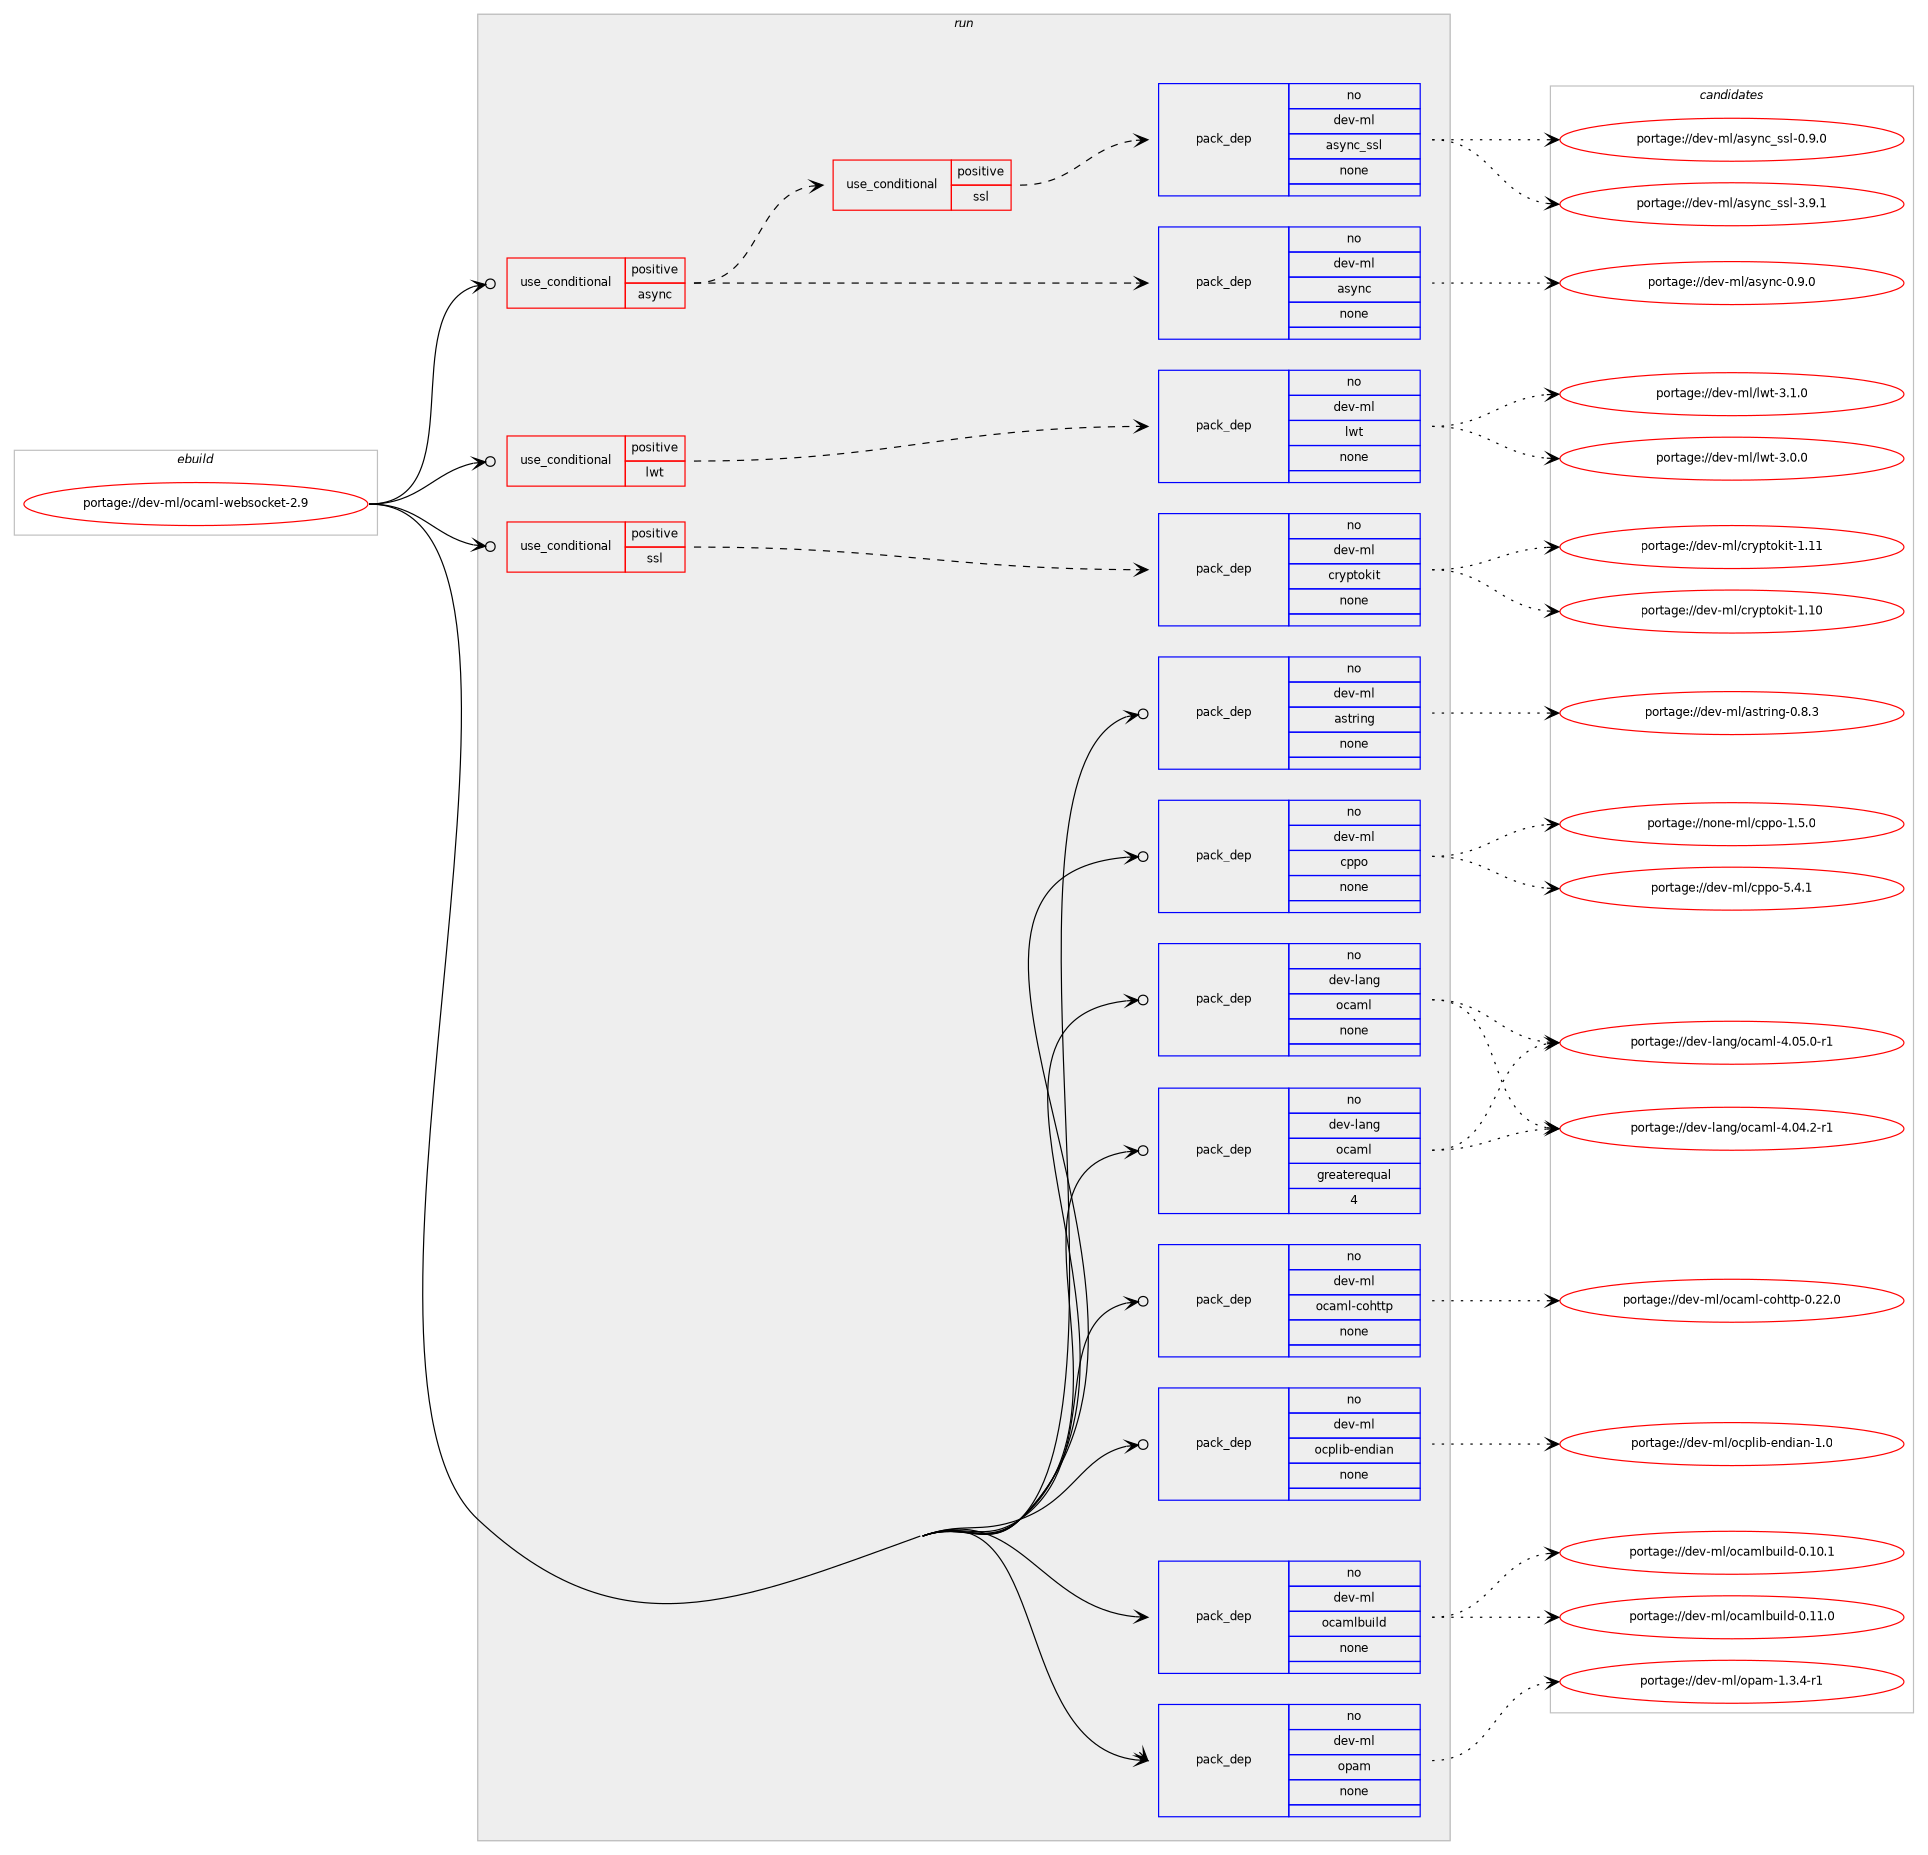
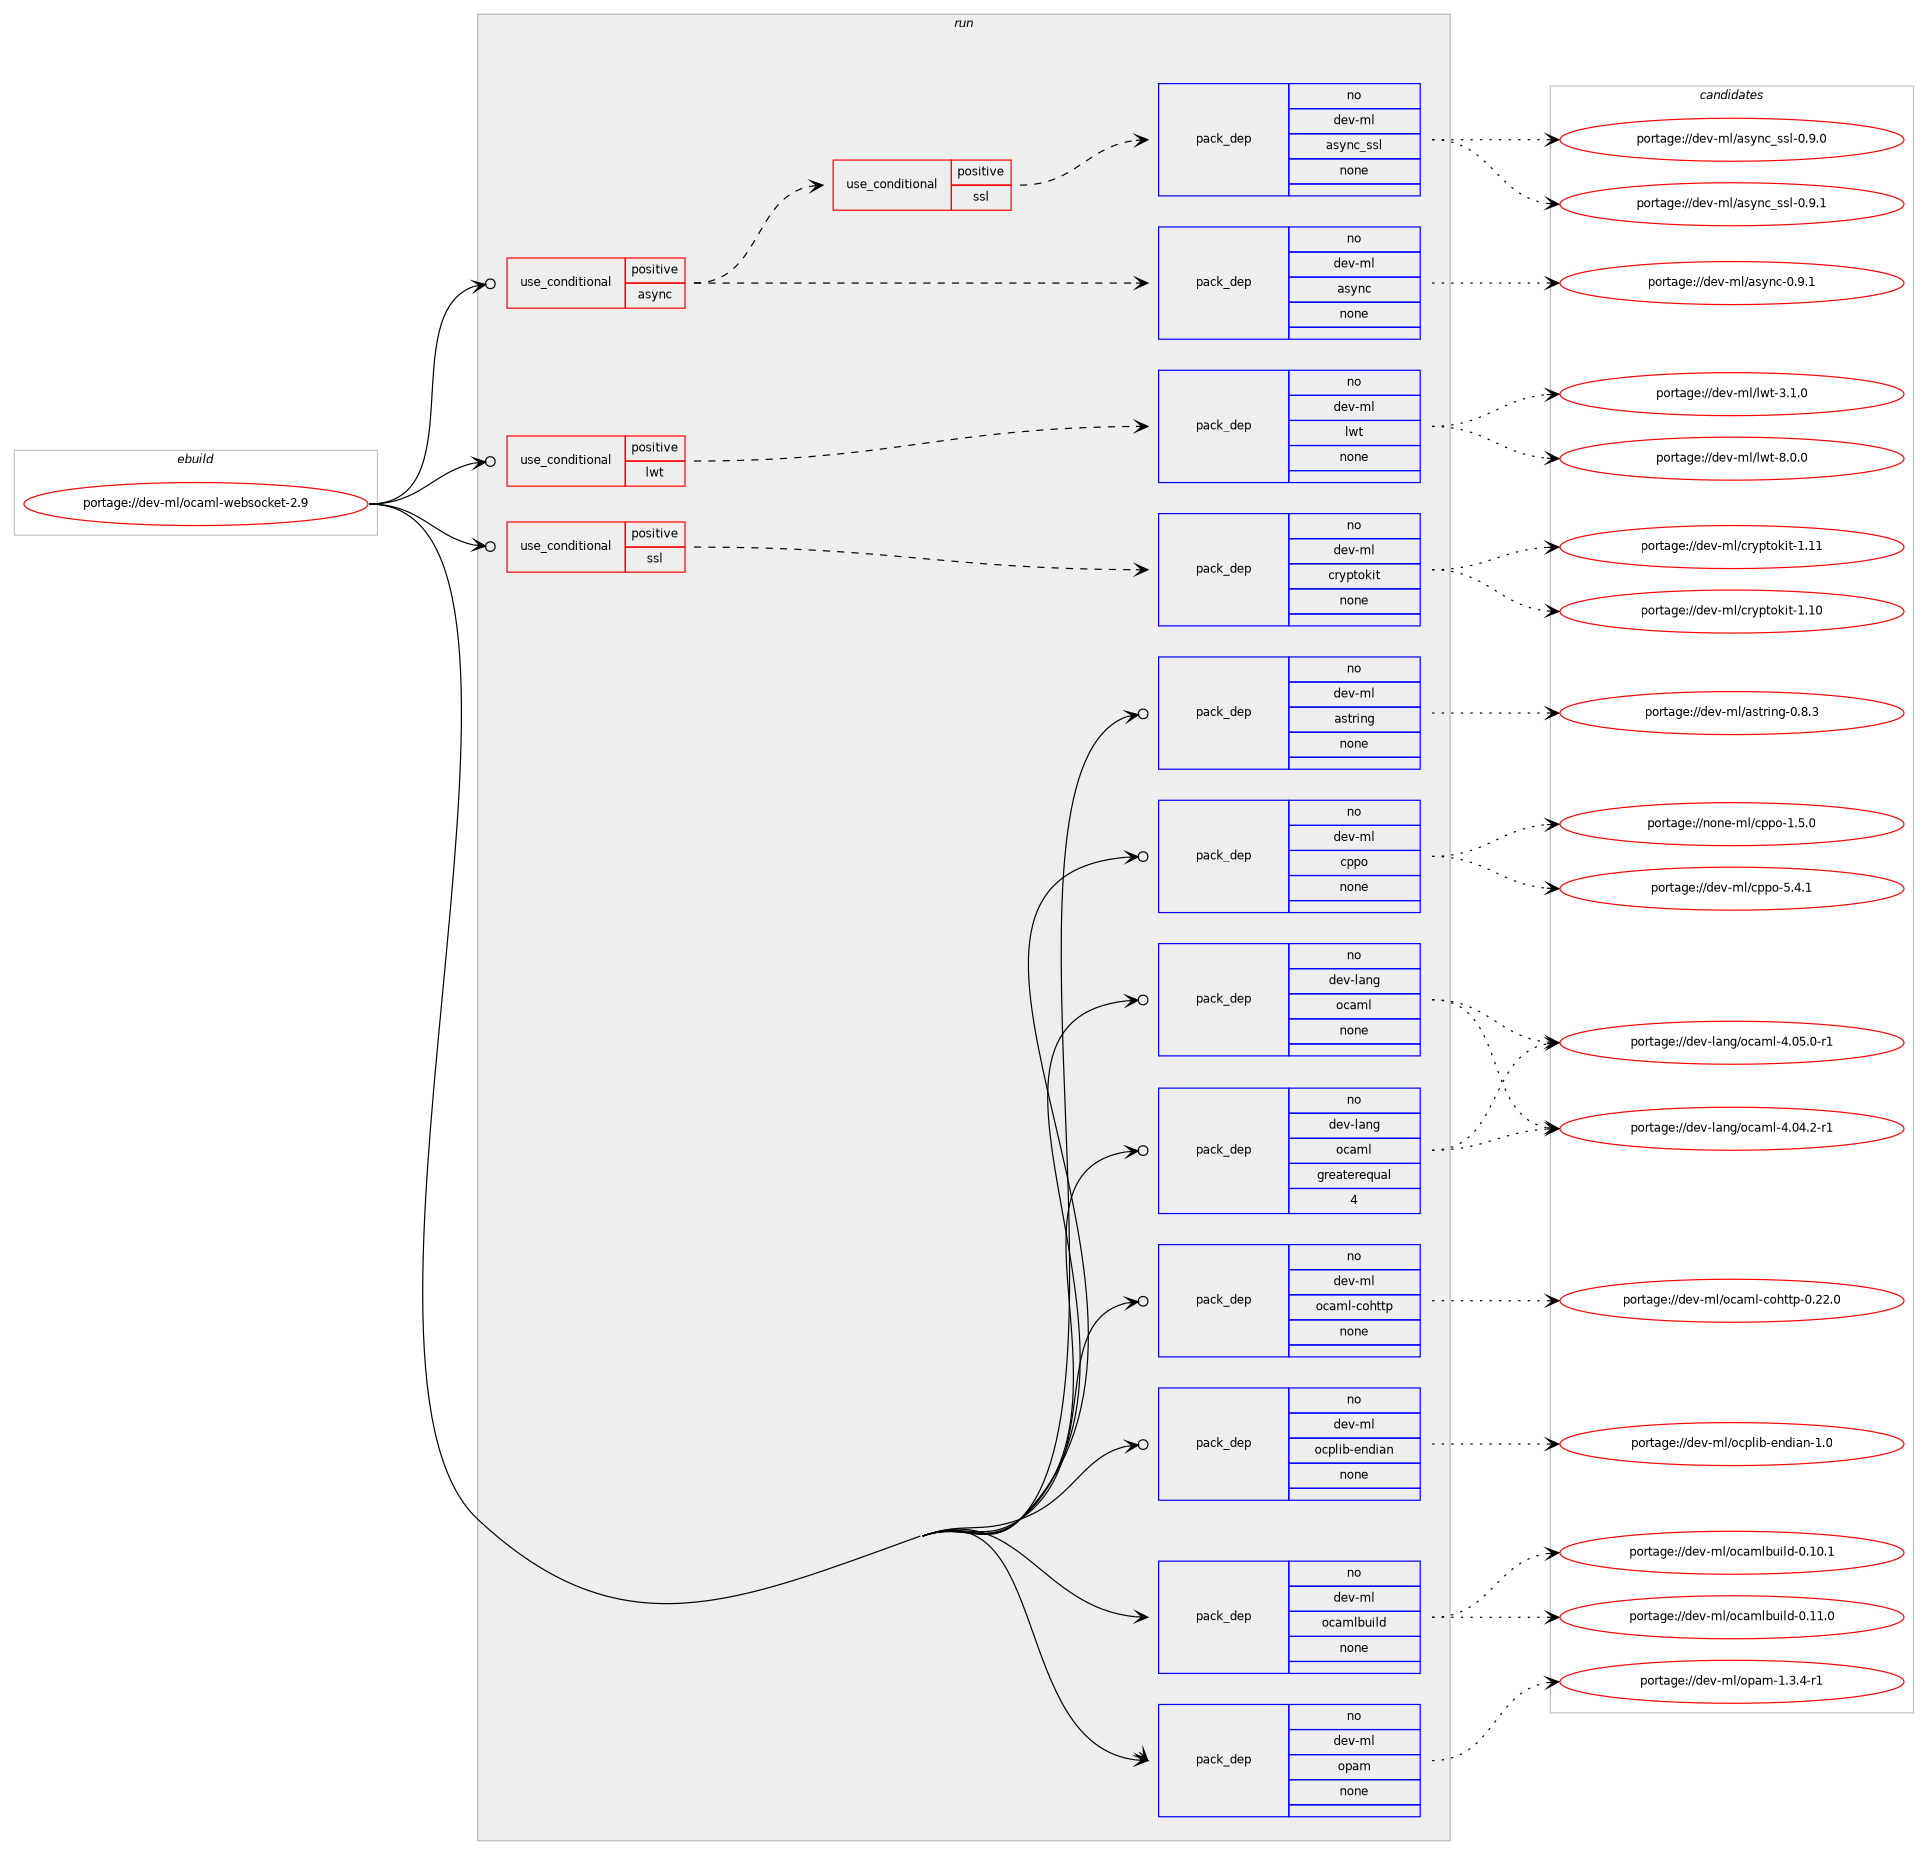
node "portage://dev-ml/async_ssl-3.9.1": label "portage://dev-ml/async_ssl-3.9.1" -> "portage://dev-ml/async_ssl-0.9.1"
node "portage://dev-ml/async-0.9.0": label "portage://dev-ml/async-0.9.0" -> "portage://dev-ml/async-0.9.1"
node "portage://dev-ml/lwt-3.0.0": label "portage://dev-ml/lwt-3.0.0" -> "portage://dev-ml/lwt-8.0.0"
